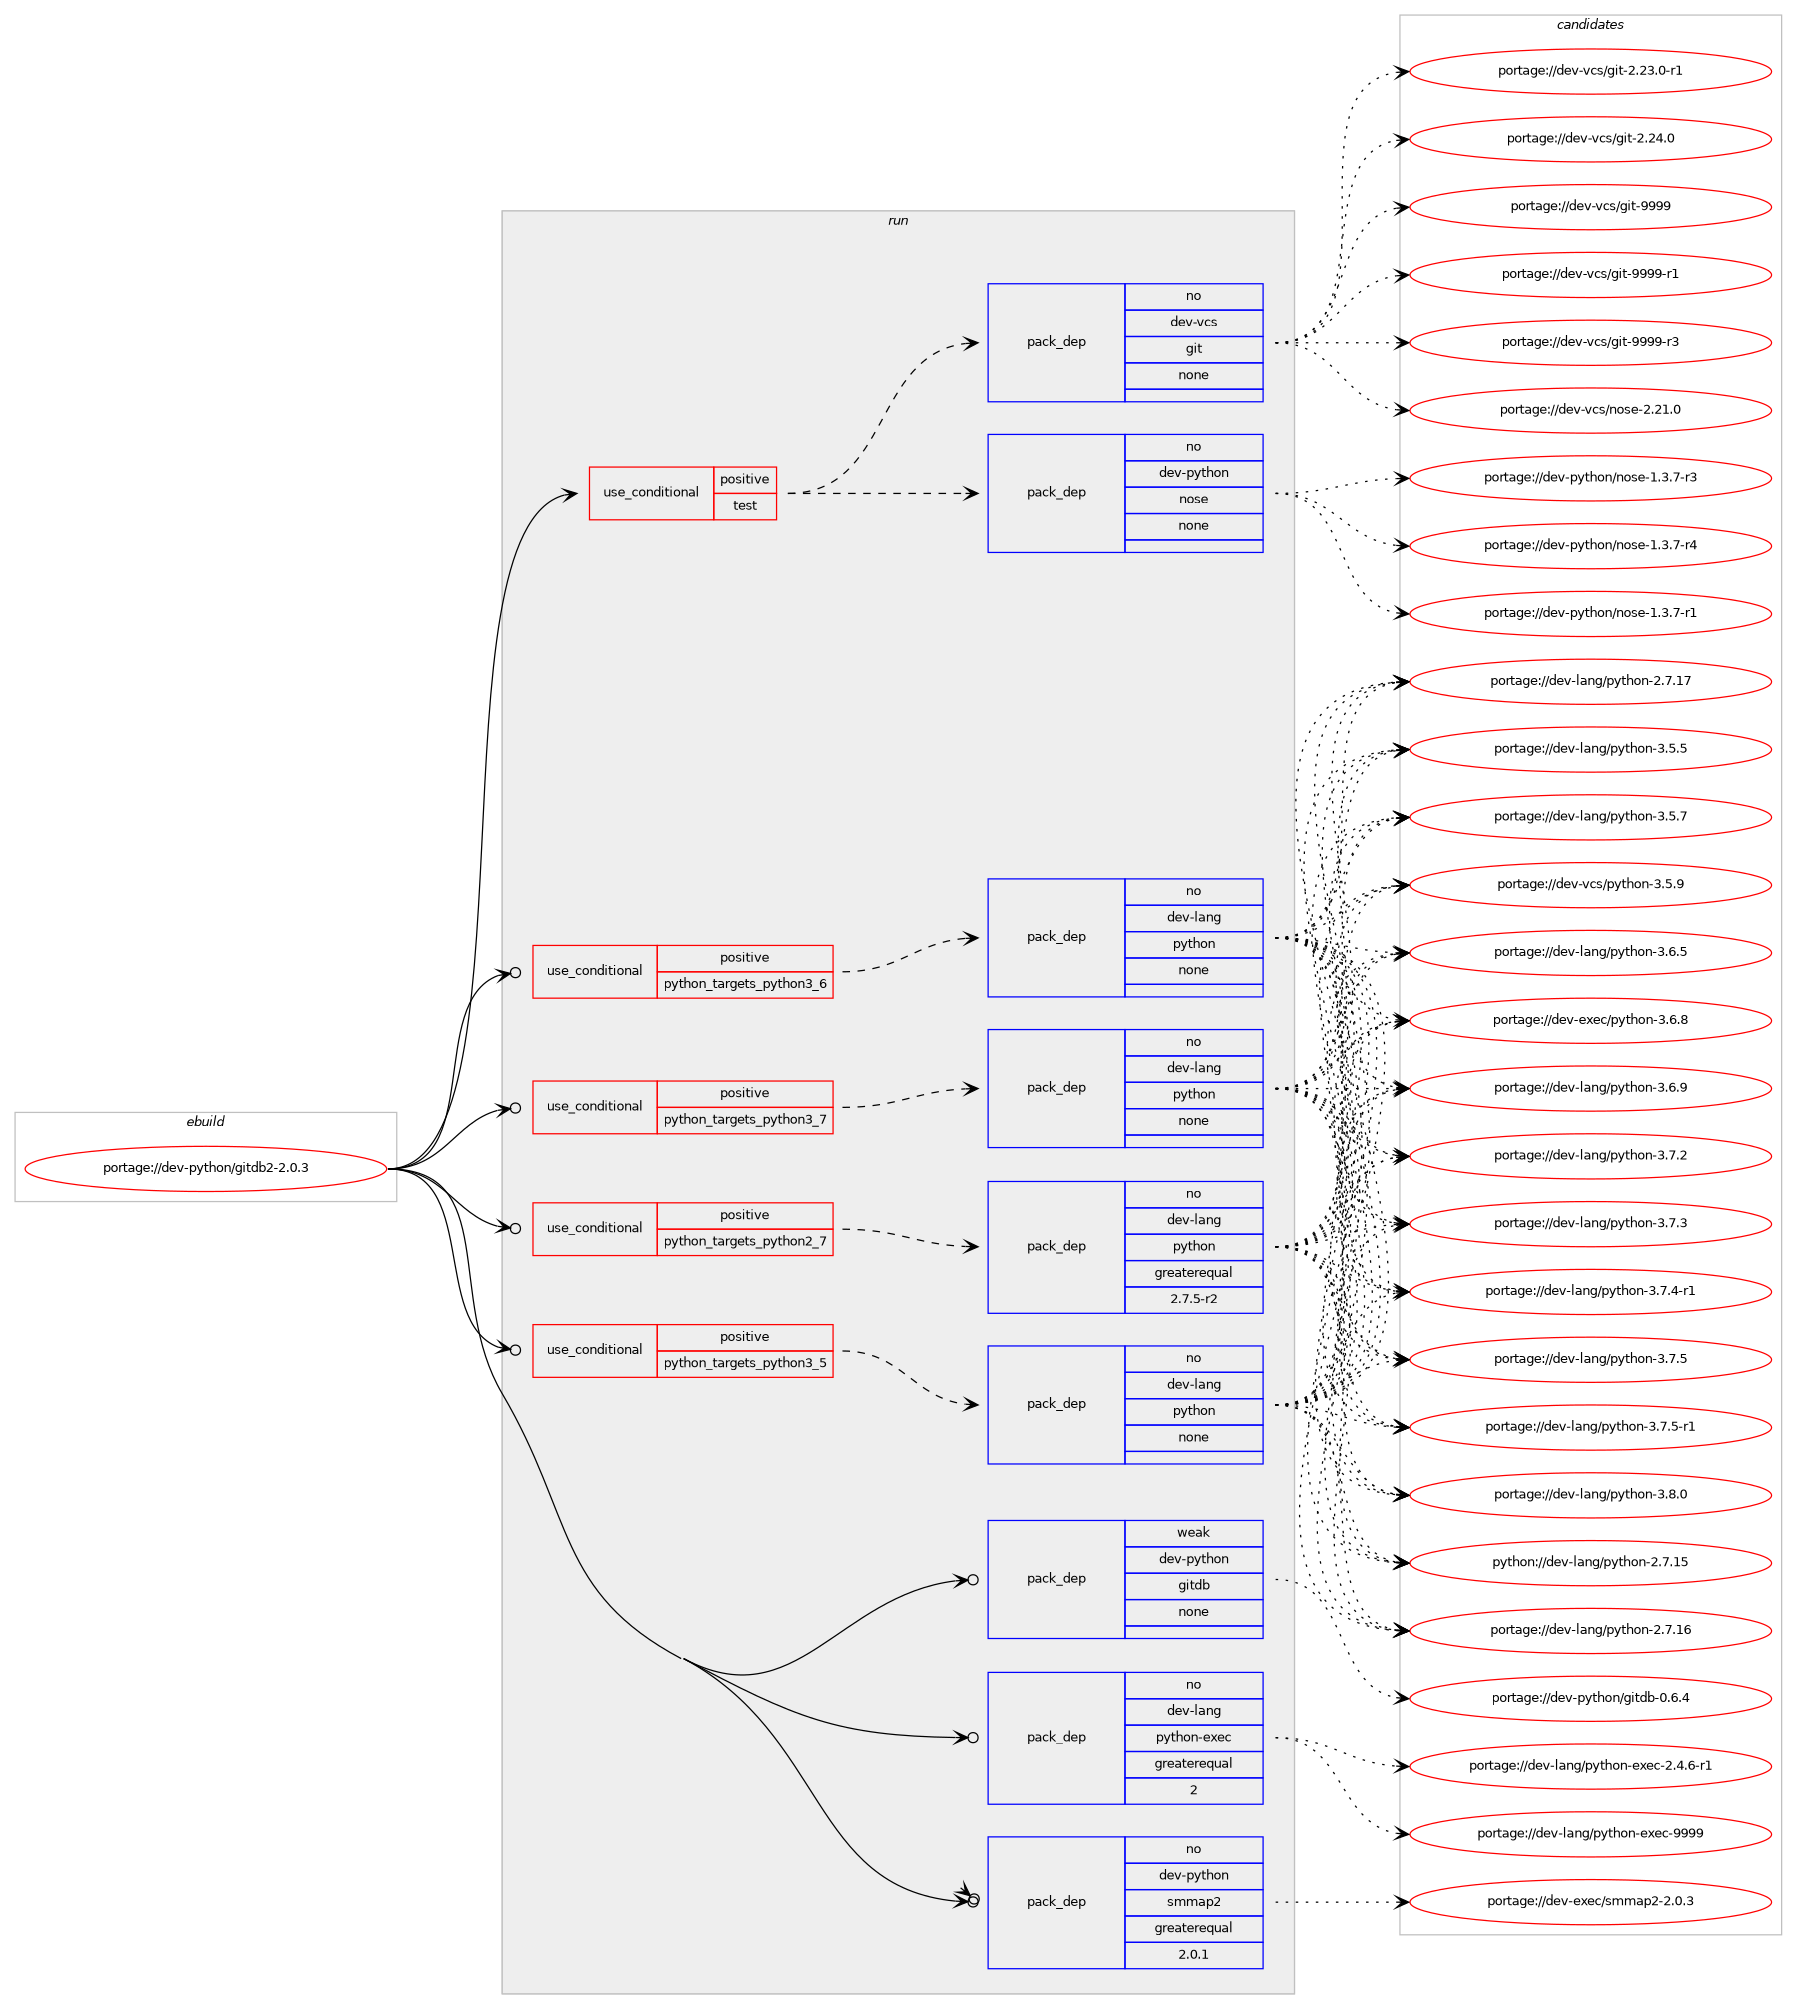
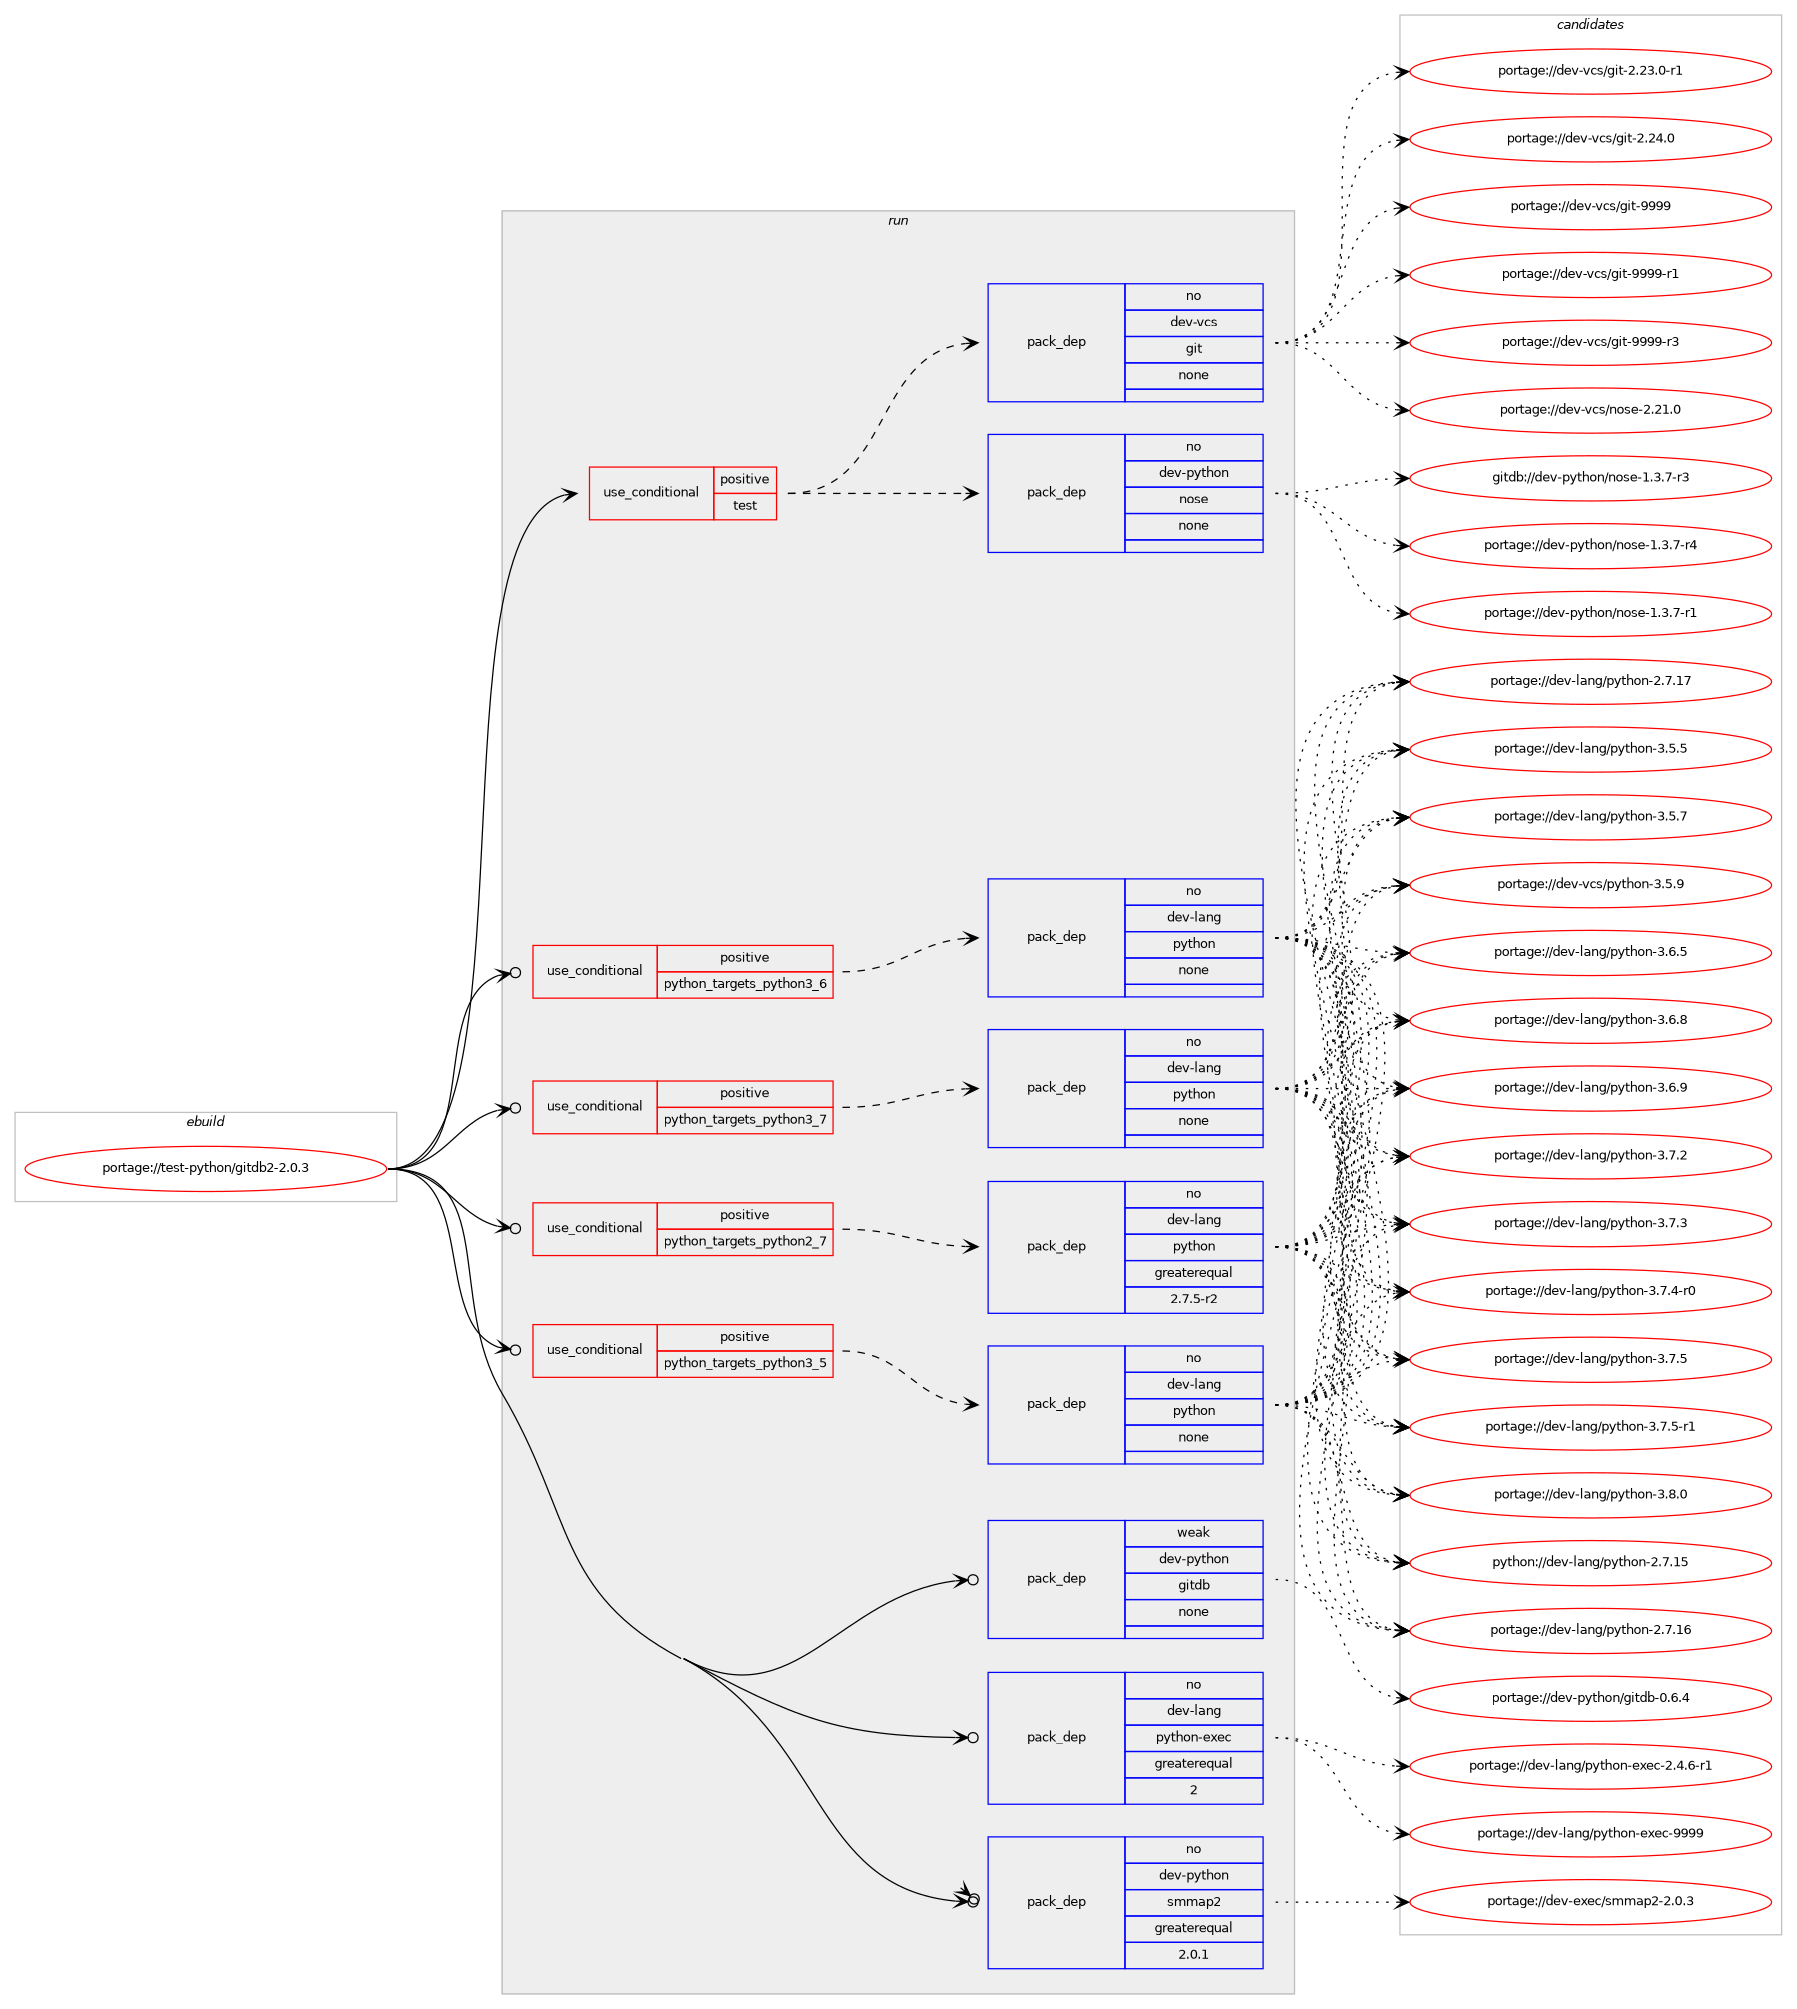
node "portage://dev-python/nose-1.3.7-r3": label "portage://dev-python/nose-1.3.7-r3" -> "gitdb://dev-python/nose-1.3.7-r3"
node "portage://dev-exec/python-3.6.8": label "portage://dev-exec/python-3.6.8" -> "portage://dev-lang/python-3.6.8"
node "portage://dev-python/gitdb2-2.0.3": label "portage://dev-python/gitdb2-2.0.3" -> "portage://test-python/gitdb2-2.0.3"
node "portage://dev-lang/python-3.7.4-r1": label "portage://dev-lang/python-3.7.4-r1" -> "portage://dev-lang/python-3.7.4-r0"
